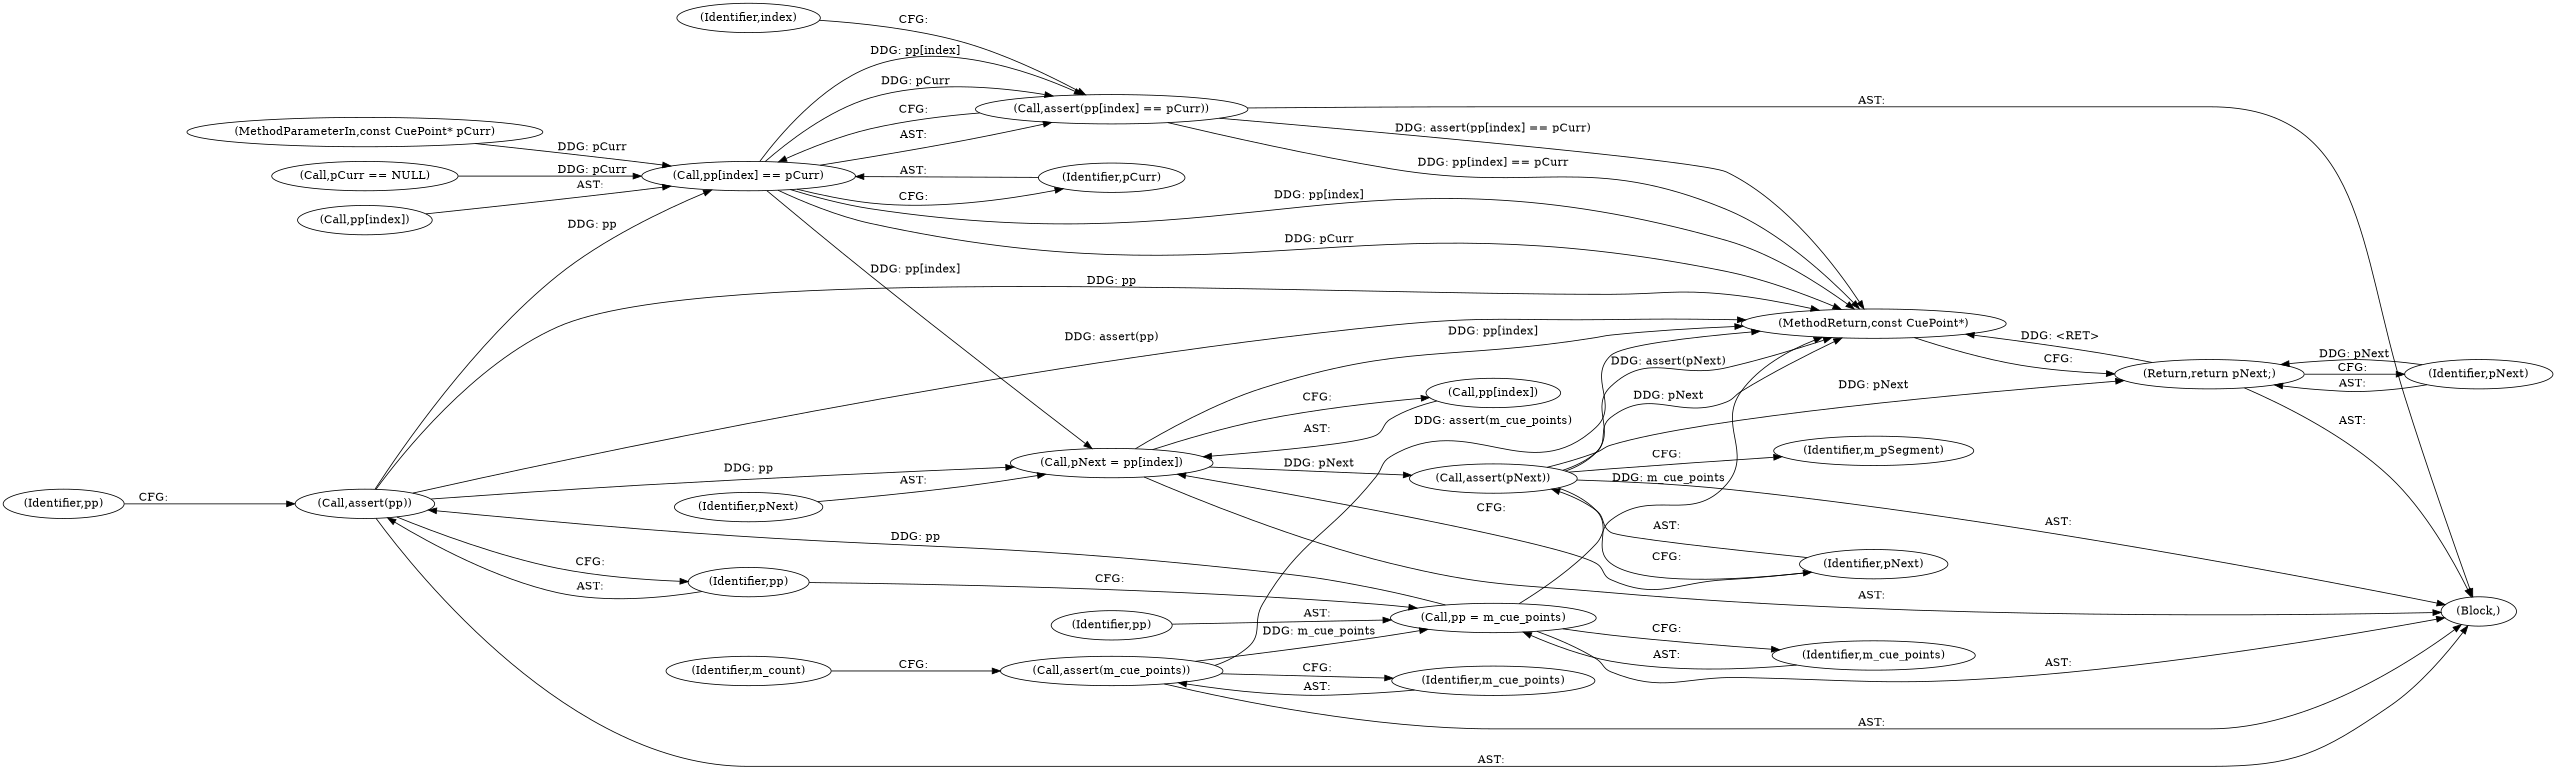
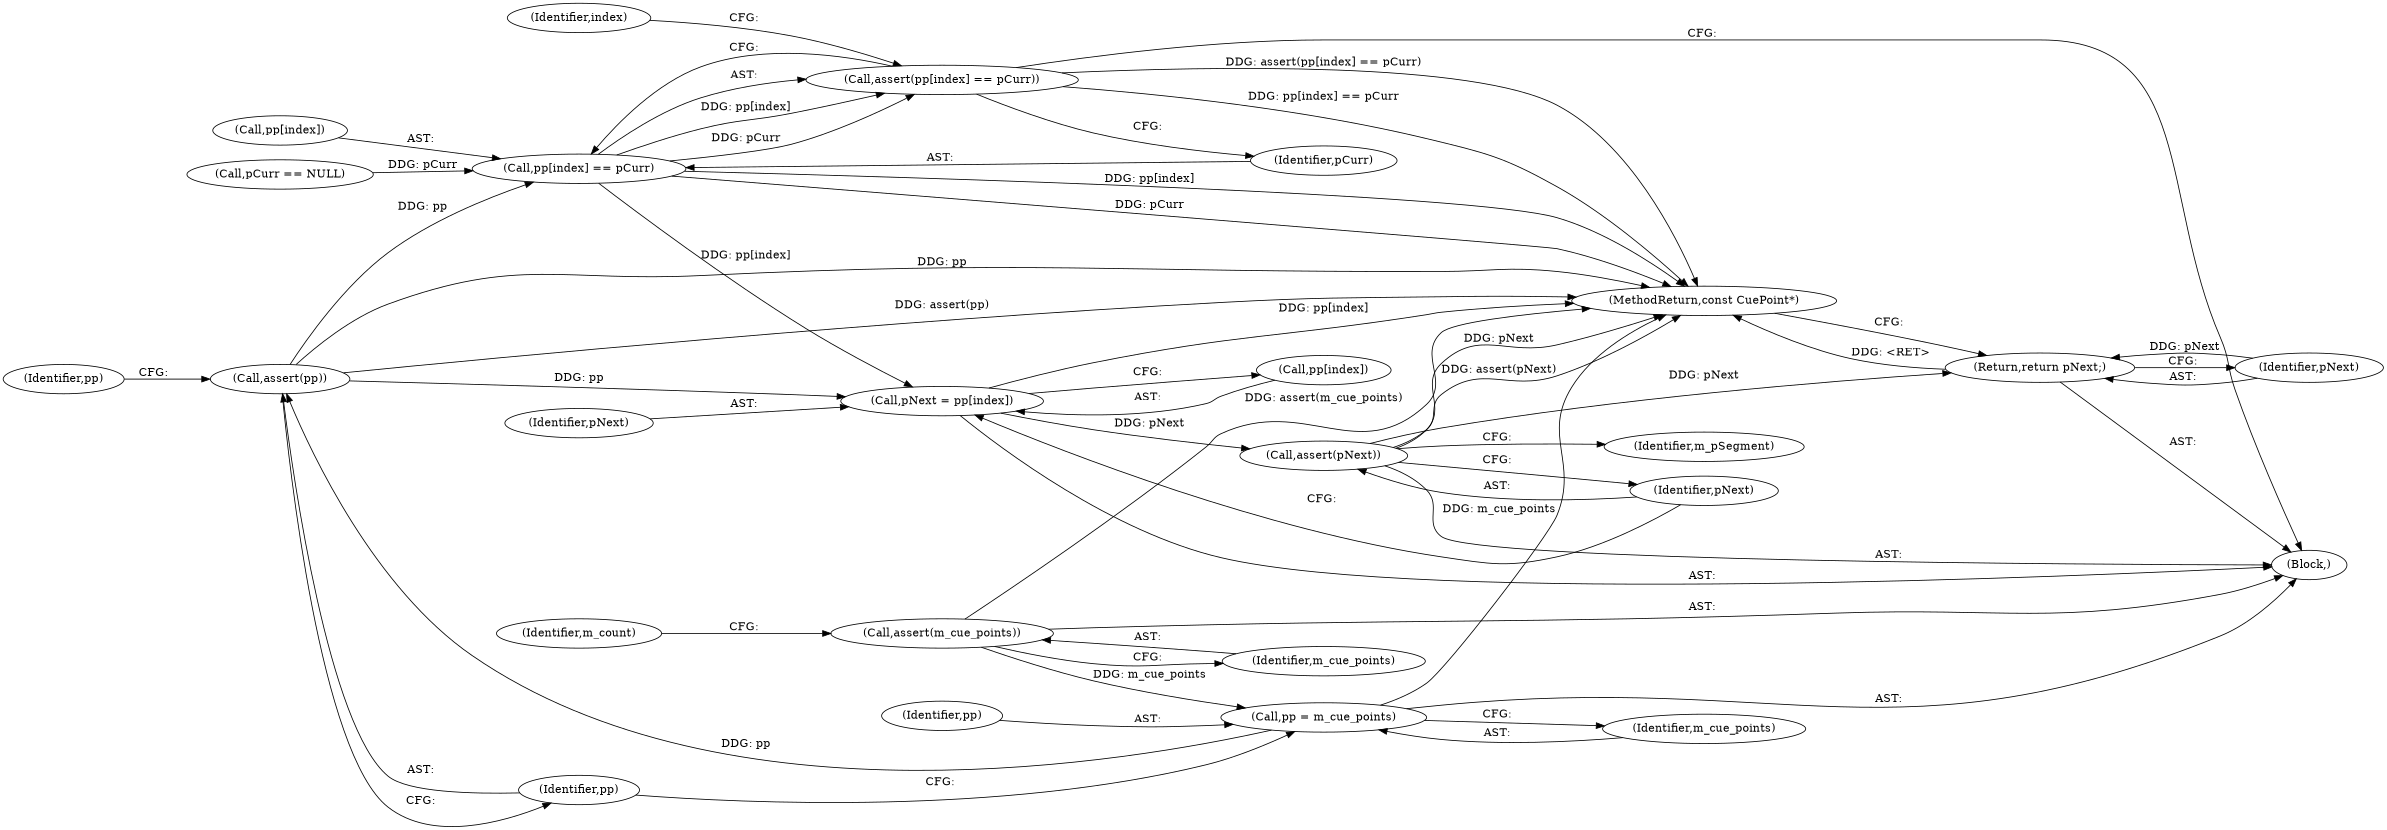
edge "(Call,assert(pp[index] == pCurr))" -> "(Block,)": label "AST: " -> "CFG: "
node "(MethodParameterIn,const CuePoint* pCurr)": removed
edge "(Call,pp[index] == pCurr)" -> "(Identifier,pCurr)": now "(Call,assert(pp[index] == pCurr))" -> "(Identifier,pCurr)"
edge "(Call,assert(pp))" -> "(Block,)": removed, label "AST:"
